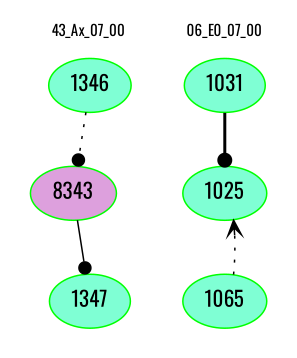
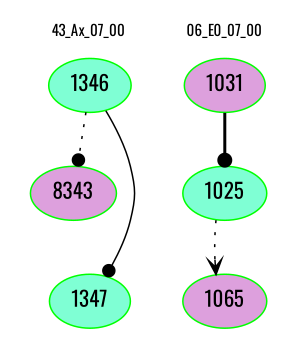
node "1031": fillcolor aquamarine -> plum
edge "8343" -> "1347": now "1346" -> "1347"
edge "1065" -> "1025": reversed
node "1065": fillcolor aquamarine -> plum
